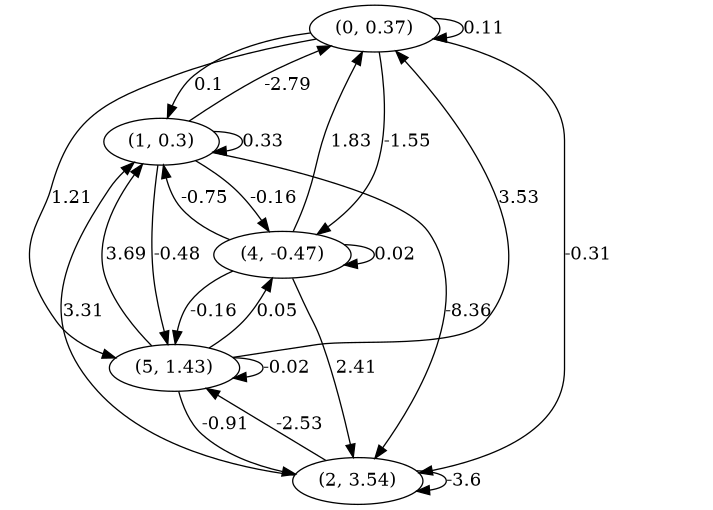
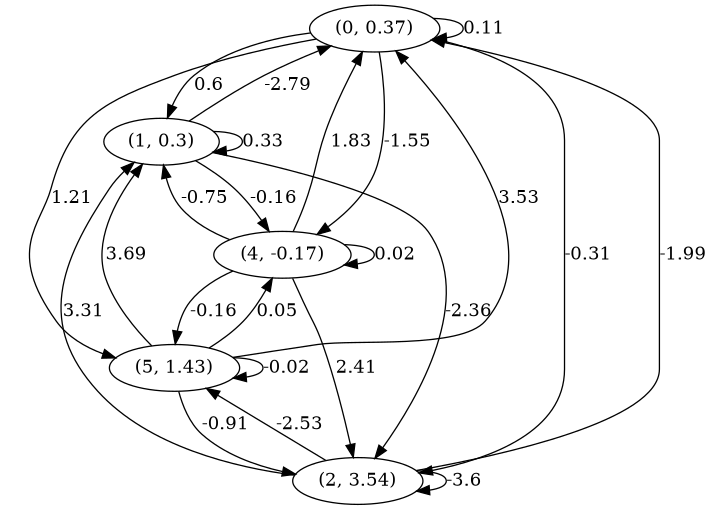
edge "(0, 0.37)" -> "(1, 0.3)": label "0.1" -> "0.6"
edge "(1, 0.3)" -> "(5, 1.43)": removed, label "-0.48"
node "(4, -0.47)": label "(4, -0.47)" -> "(4, -0.17)"
edge "(2, 3.54)" -> "(0, 0.37)": added, label "-1.99"
edge "(1, 0.3)" -> "(2, 3.54)": label "-8.36" -> "-2.36"
